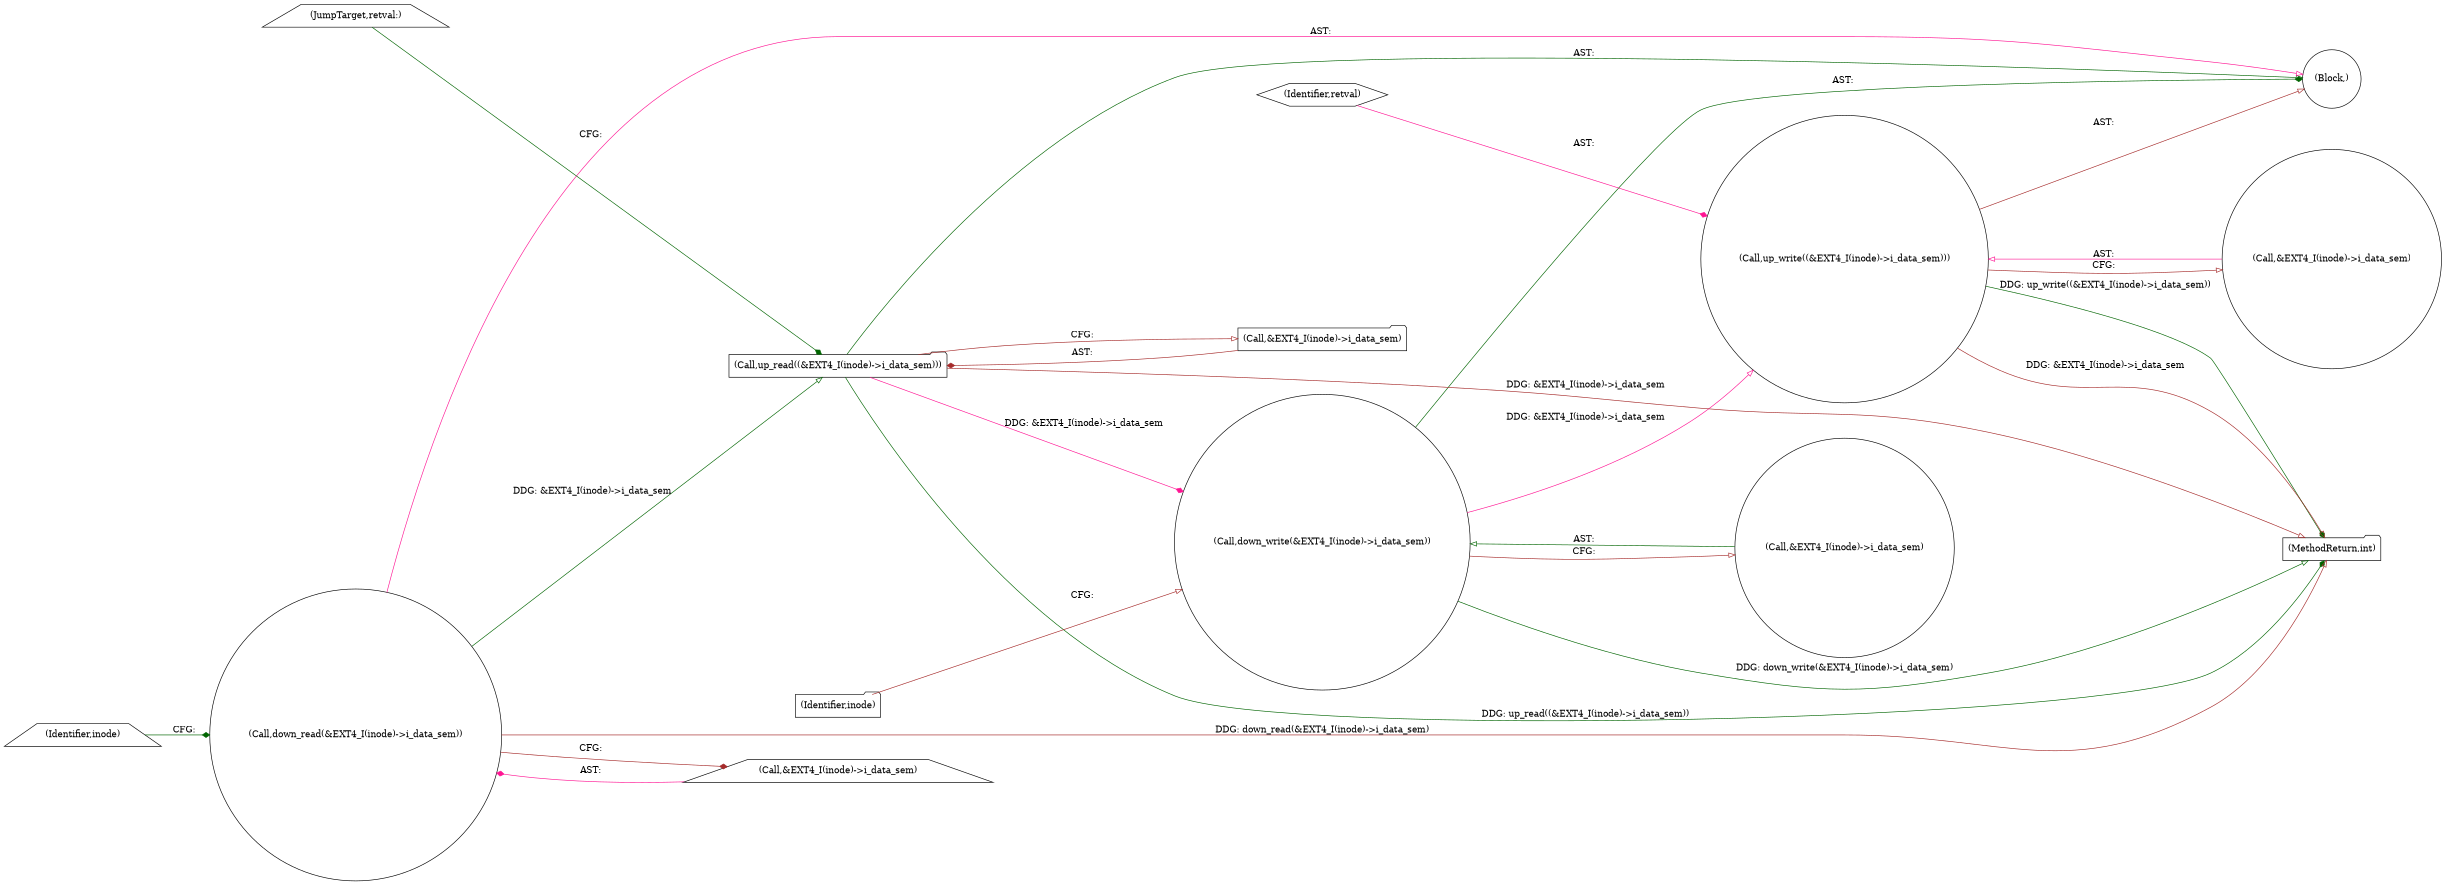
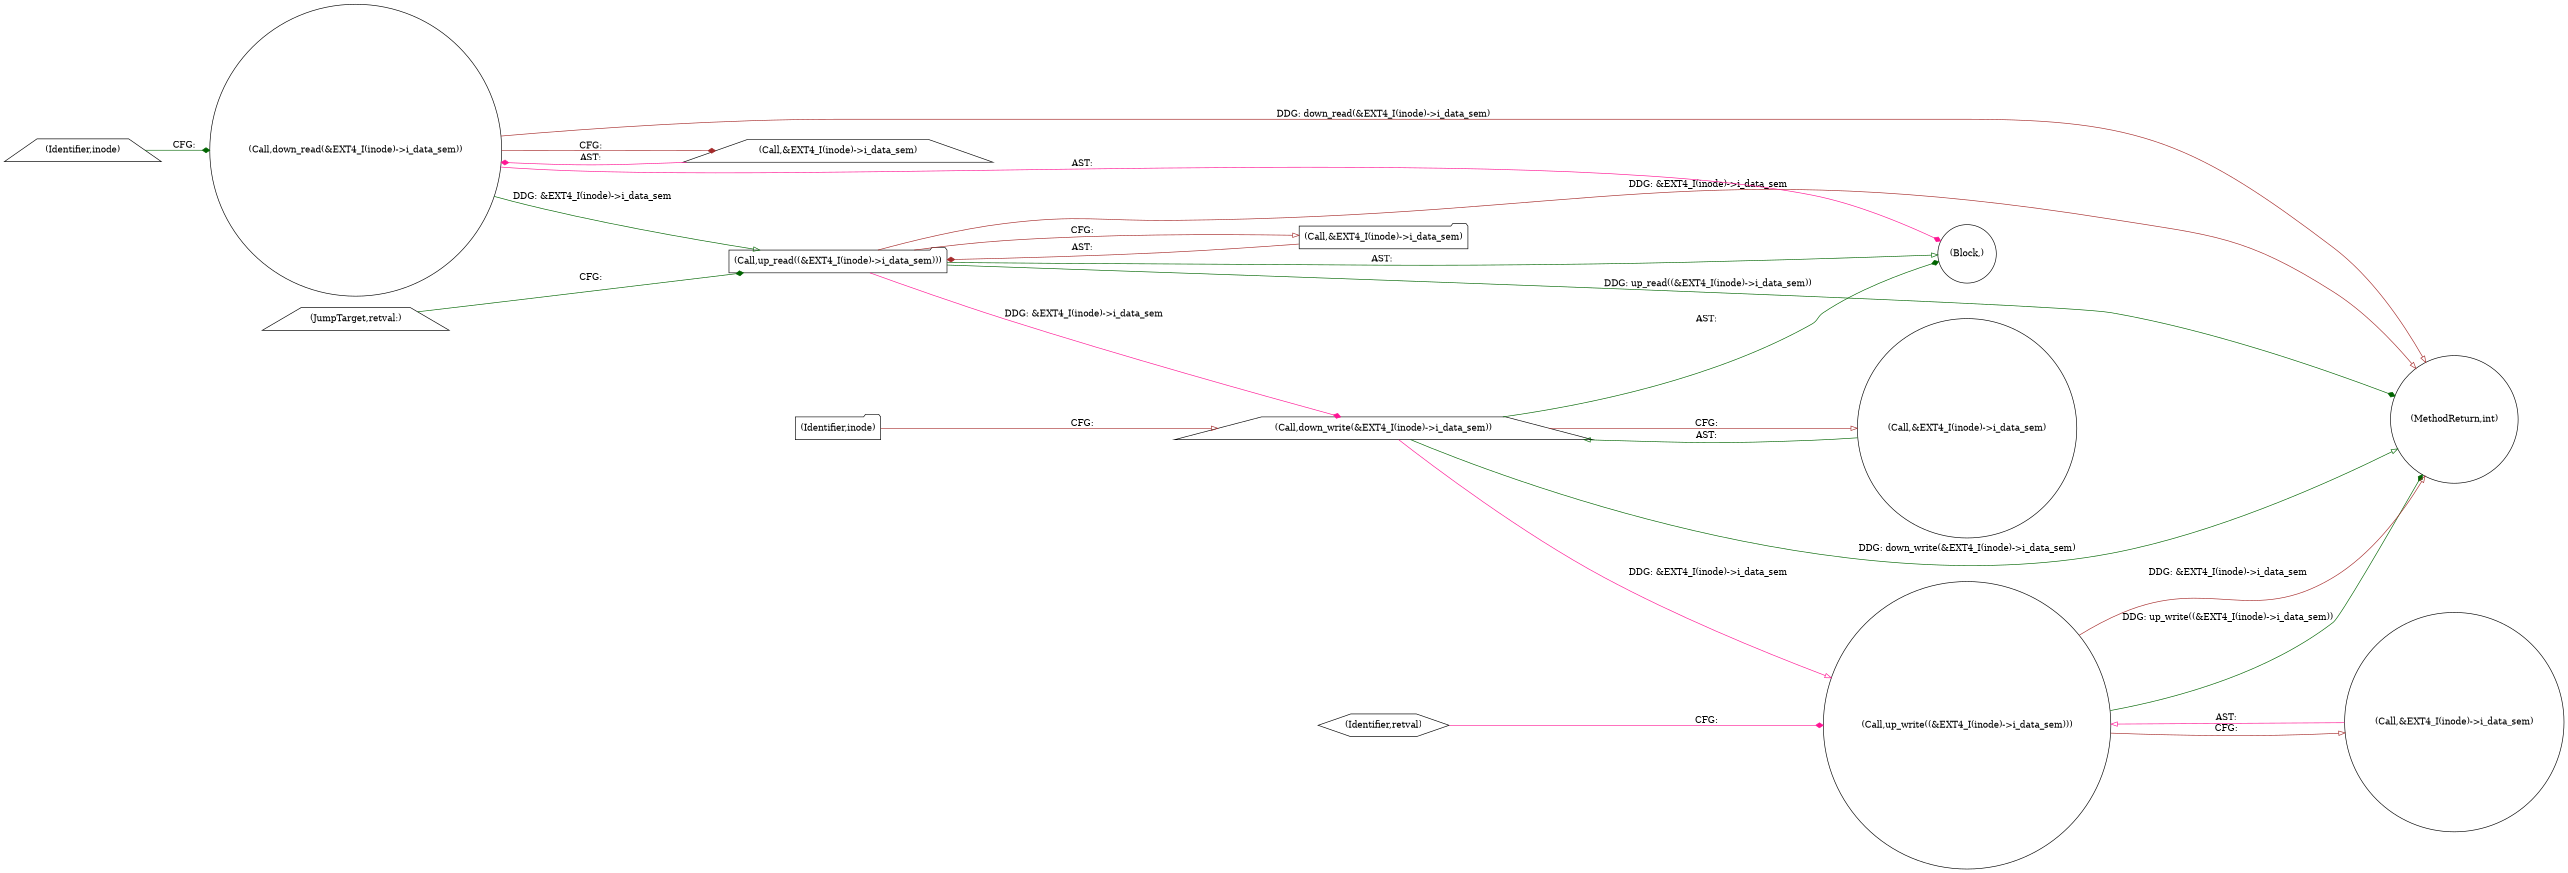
edge "(Call,down_read(&EXT4_I(inode)->i_data_sem))" -> "(Block,)": arrowhead onormal -> diamond
edge "(Identifier,retval)" -> "(Call,up_write((&EXT4_I(inode)->i_data_sem)))": label "AST: " -> "CFG: "
edge "(Call,up_write((&EXT4_I(inode)->i_data_sem)))" -> "(Block,)": removed, label "AST:"
node "(Call,down_write(&EXT4_I(inode)->i_data_sem))": shape circle -> trapezium
node "(MethodReturn,int)": shape folder -> circle
